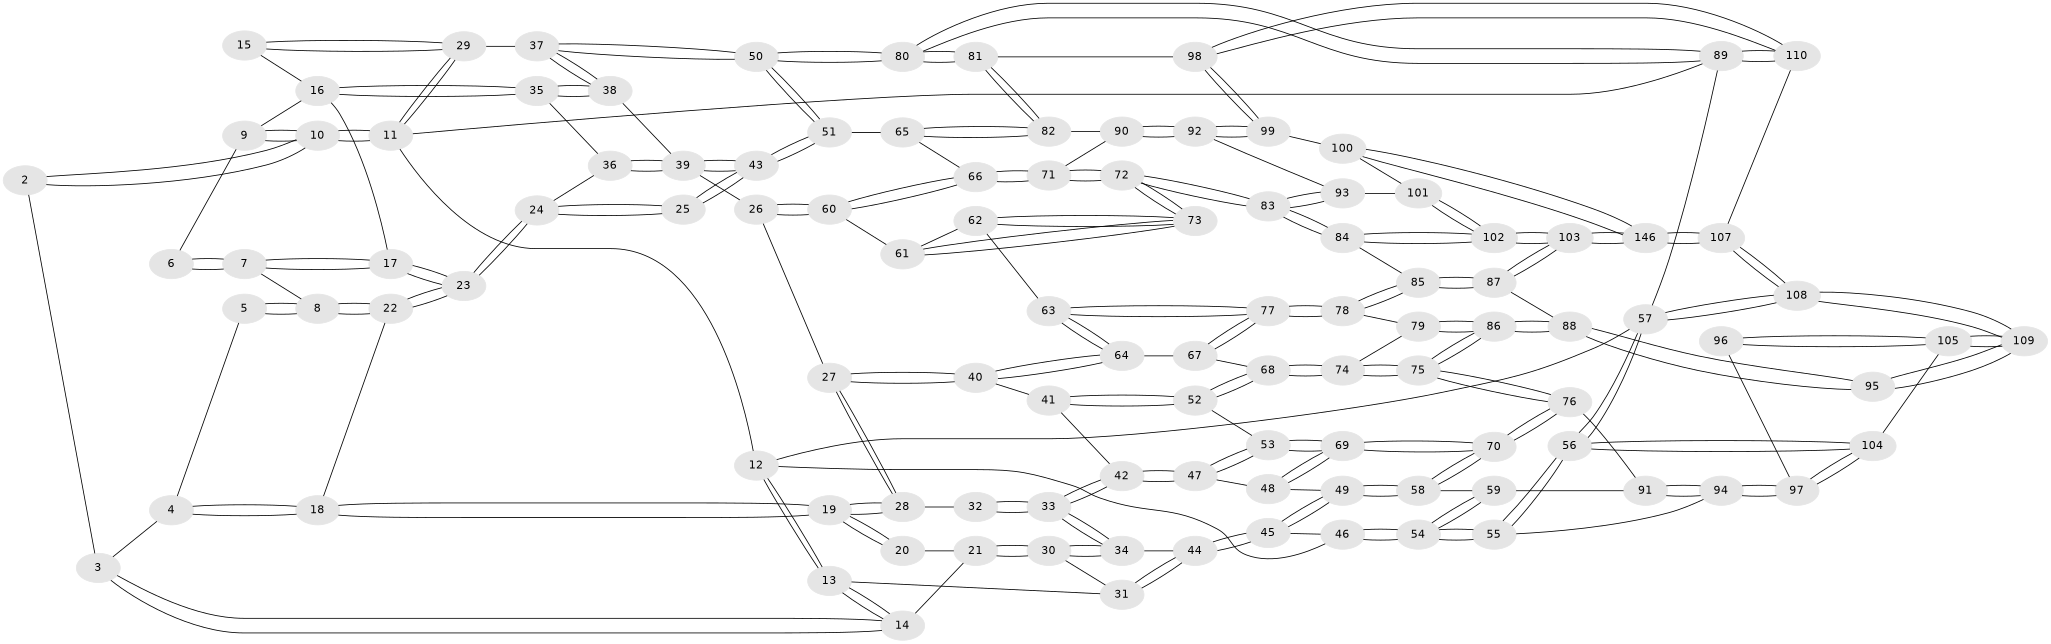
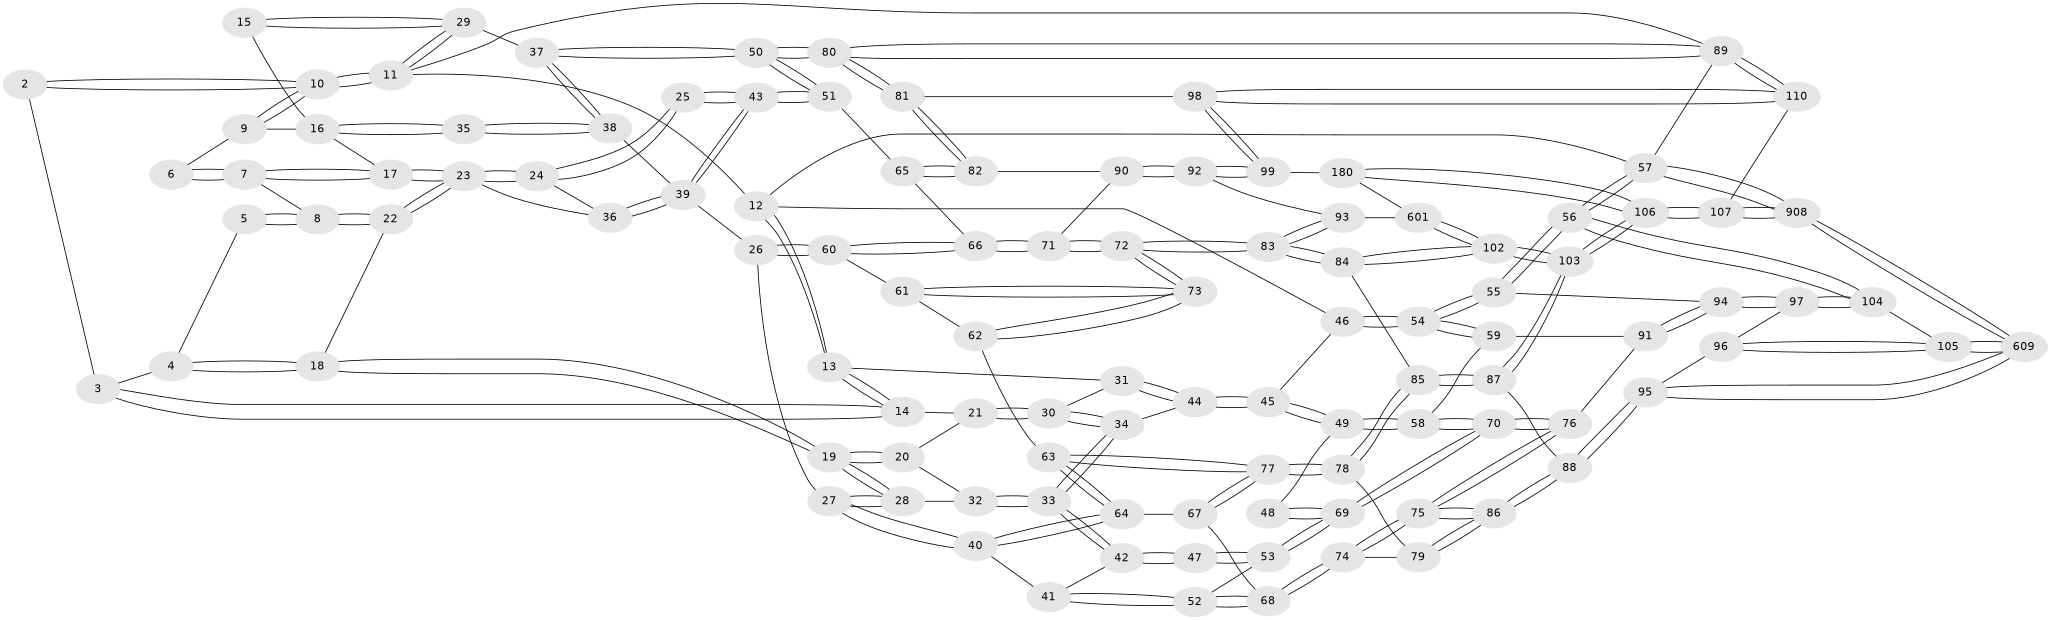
edge "35" -- "36": now "23" -- "36"
node "100": label "100" -> "180"
node "101": label "101" -> "601"
node "146": label "146" -> "106"
node "108": label "108" -> "908"
node "109": label "109" -> "609"
edge "96" -- "95": added
edge "20" -- "32": added
edge "47" -- "48": removed
